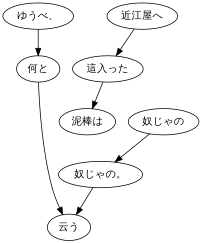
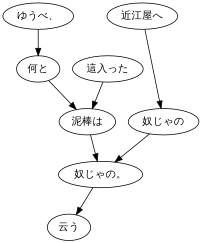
edge "近江屋へ" -> "這入った": now "近江屋へ" -> "奴じゃの"
edge "泥棒は" -> "奴じゃの。": added
edge "何と" -> "云う": now "何と" -> "泥棒は"
